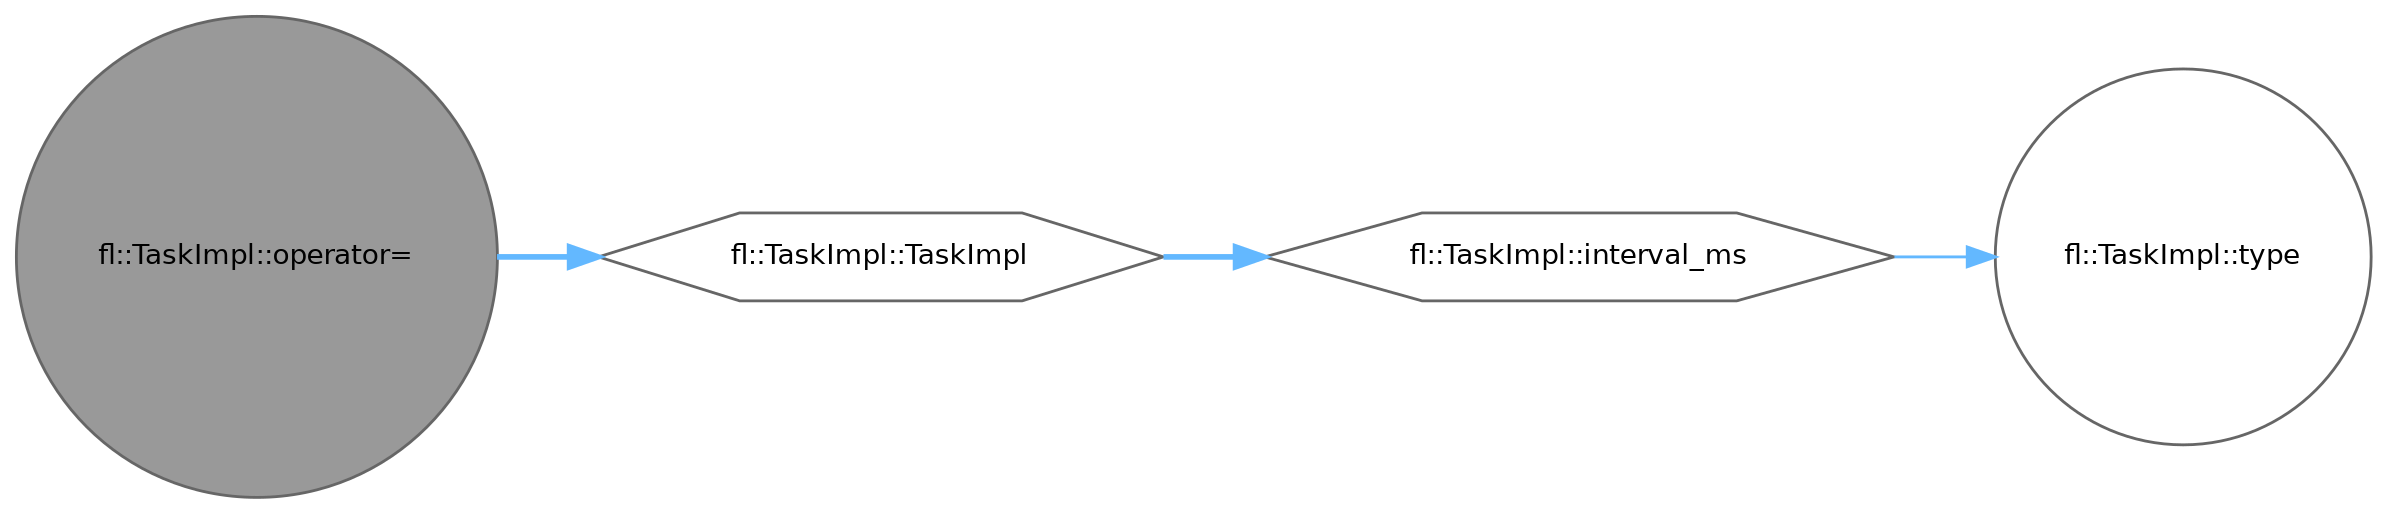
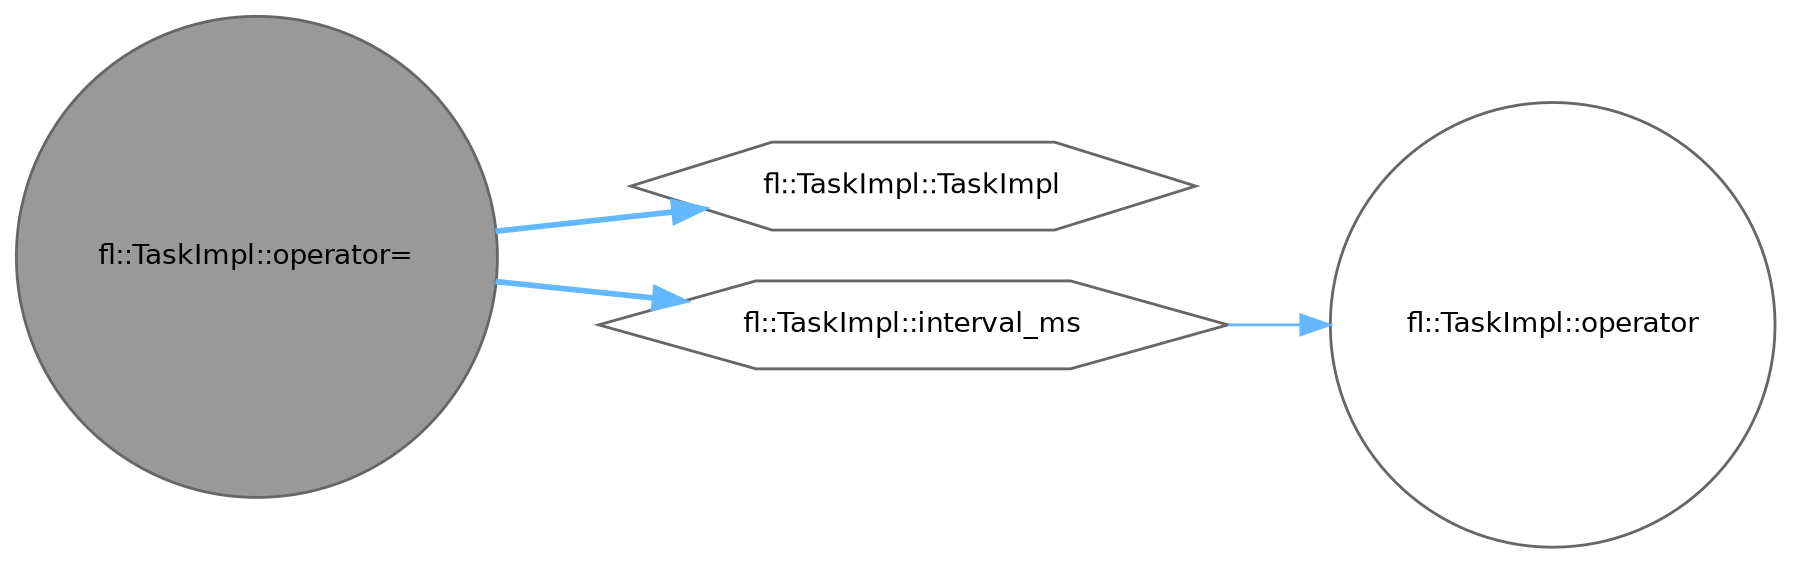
edge "fl::TaskImpl::TaskImpl" -> "fl::TaskImpl::interval_ms": now "fl::TaskImpl::operator=" -> "fl::TaskImpl::interval_ms"
node "fl::TaskImpl::type": label "fl::TaskImpl::type" -> "fl::TaskImpl::operator"
